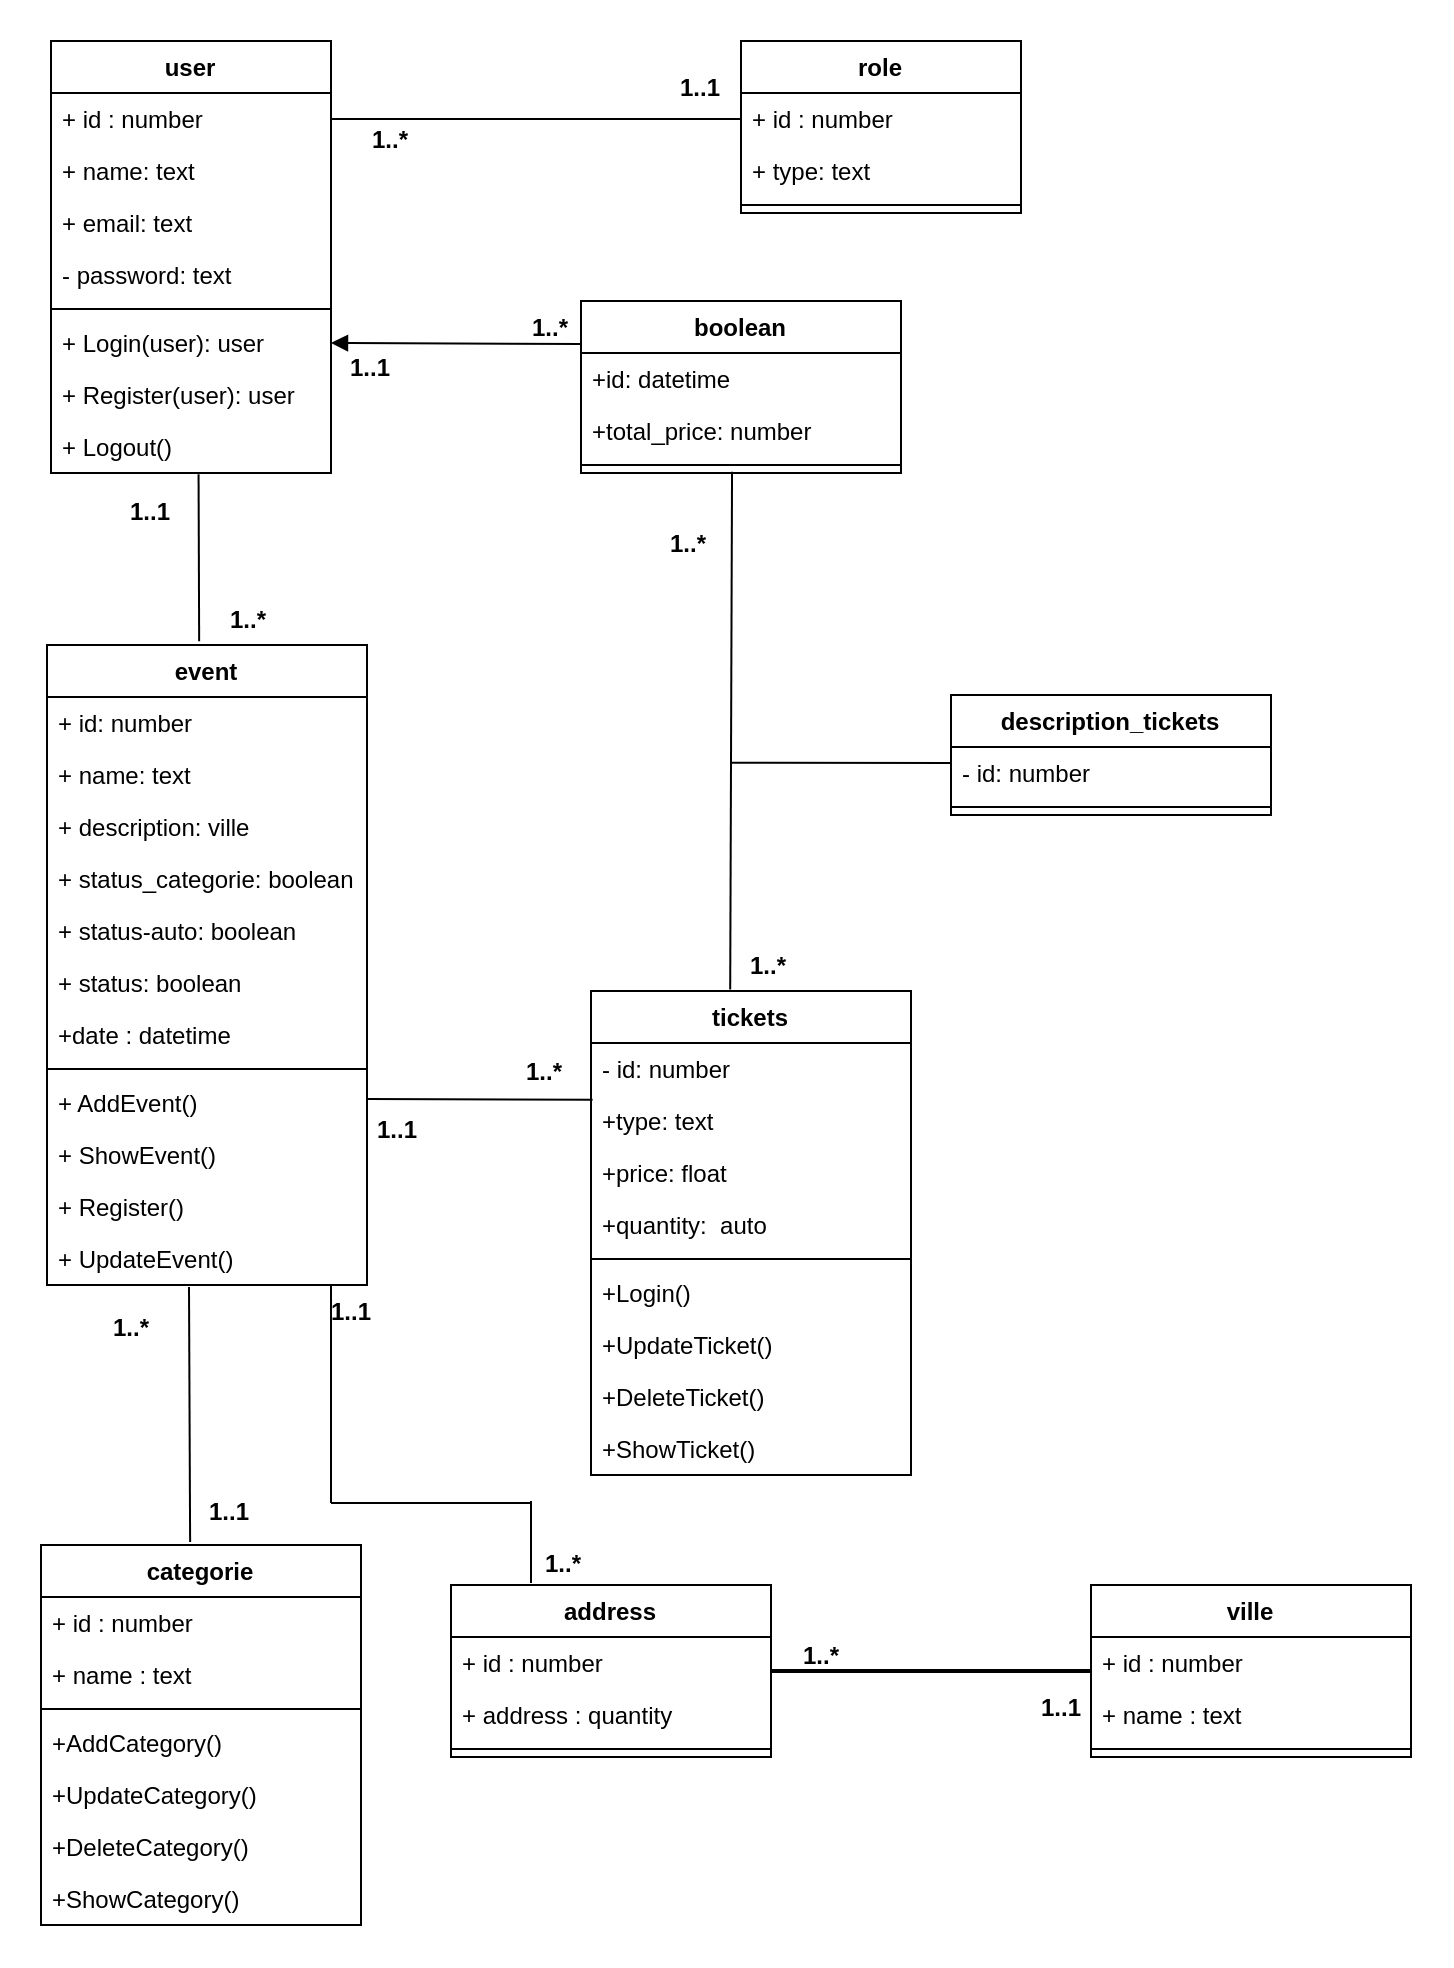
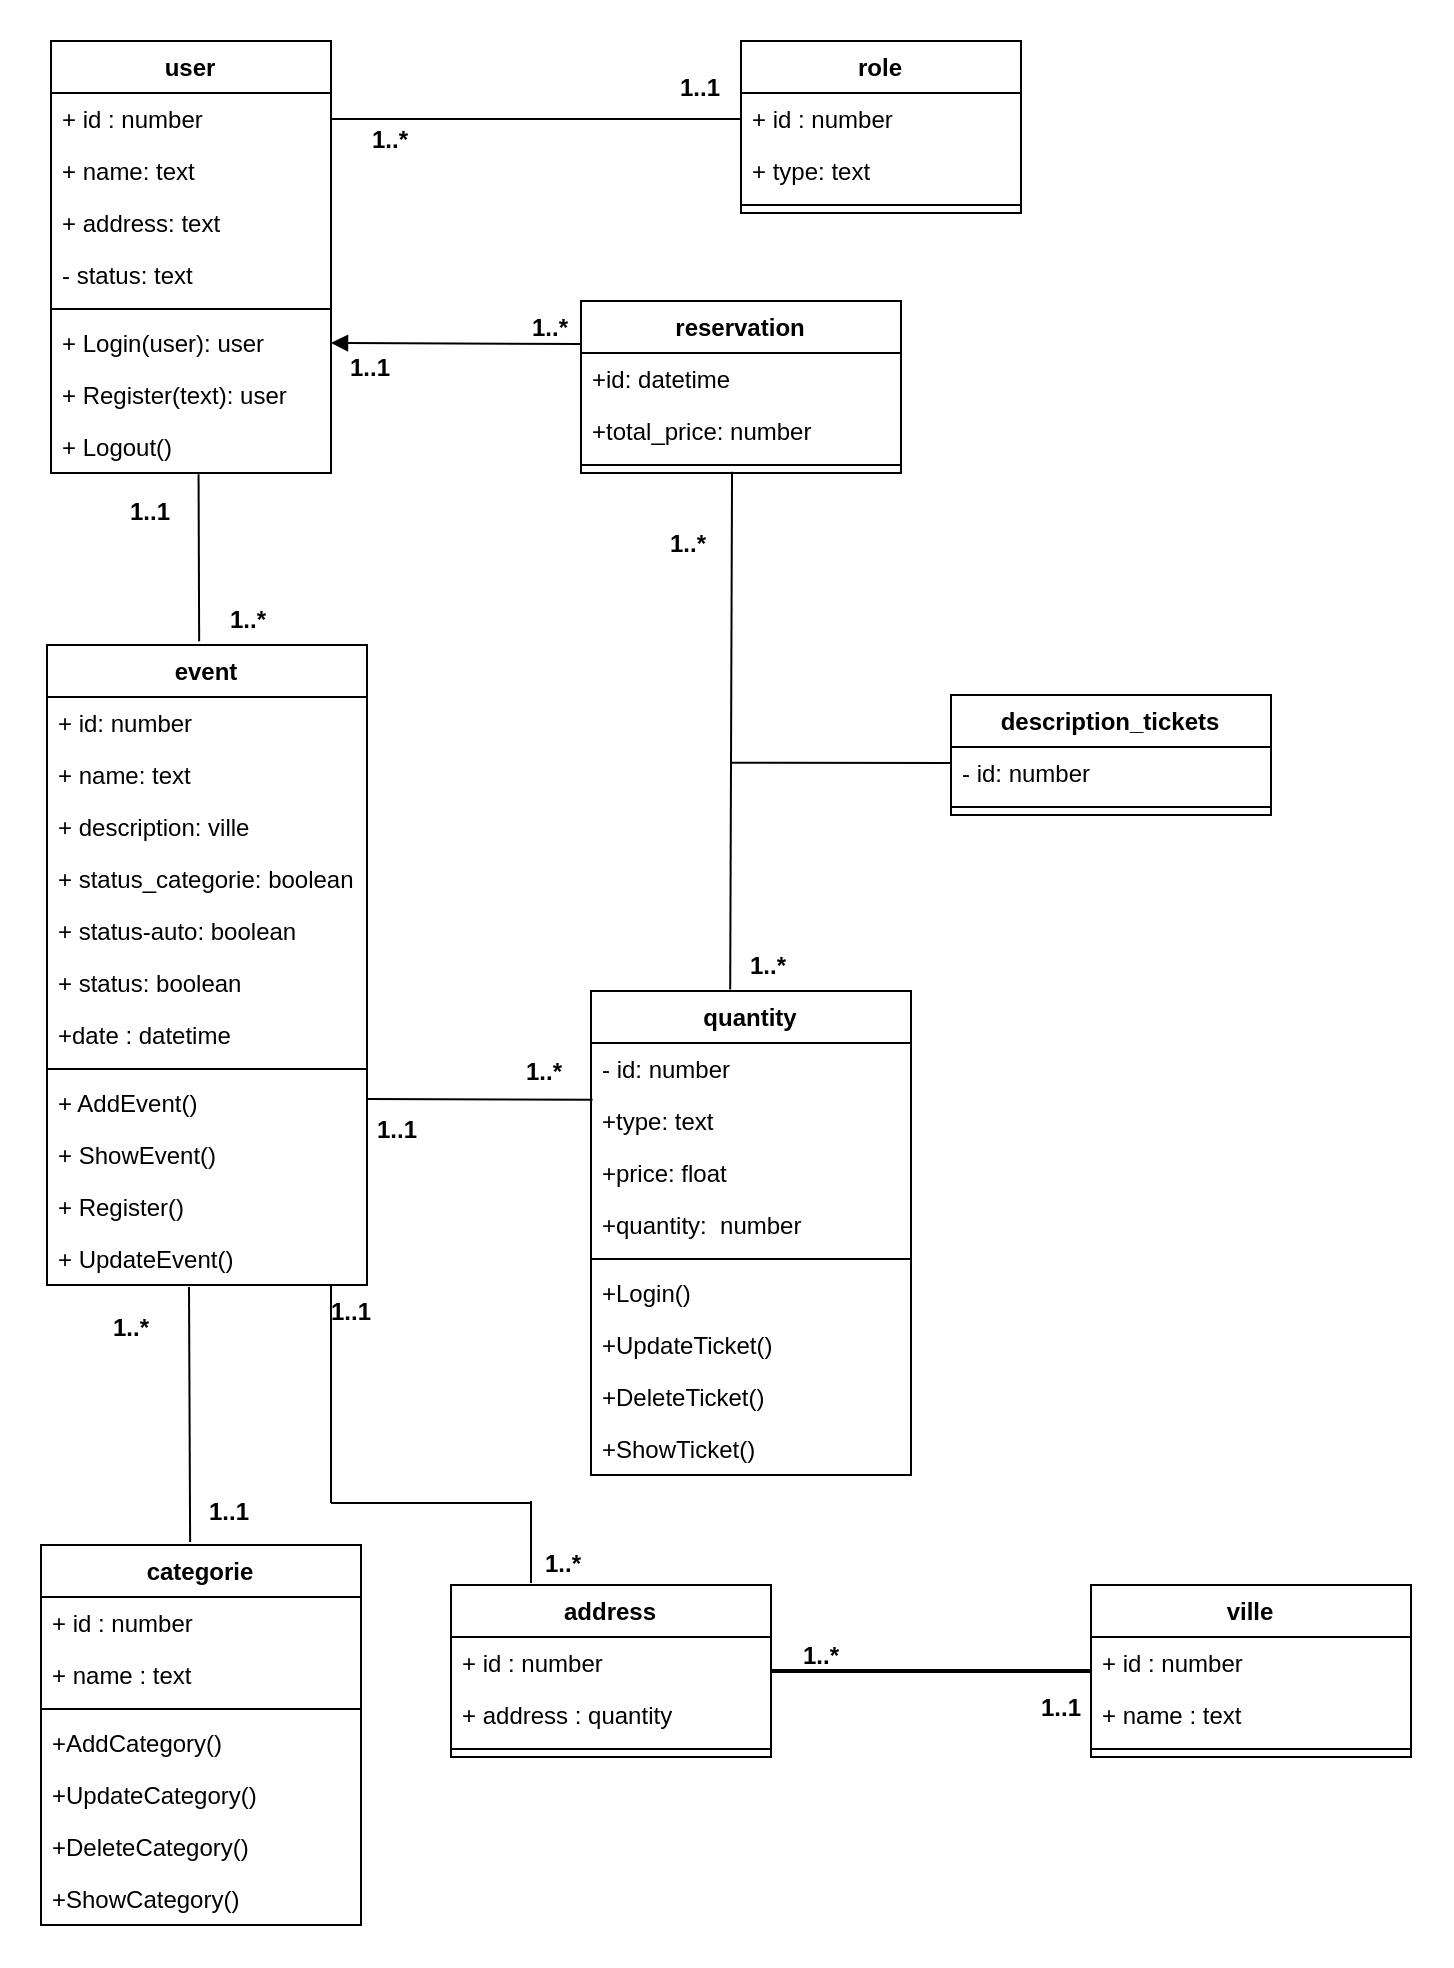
node "+ email: text": label "+ email: text" -> "+ address: text"
node "- password: text": label "- password: text" -> "- status: text"
node "boolean": label "boolean" -> "reservation"
node "+ Register(user): user": label "+ Register(user): user" -> "+ Register(text): user"
node "tickets": label "tickets" -> "quantity"
node "+quantity: auto": label "+quantity: auto" -> "+quantity: number"
